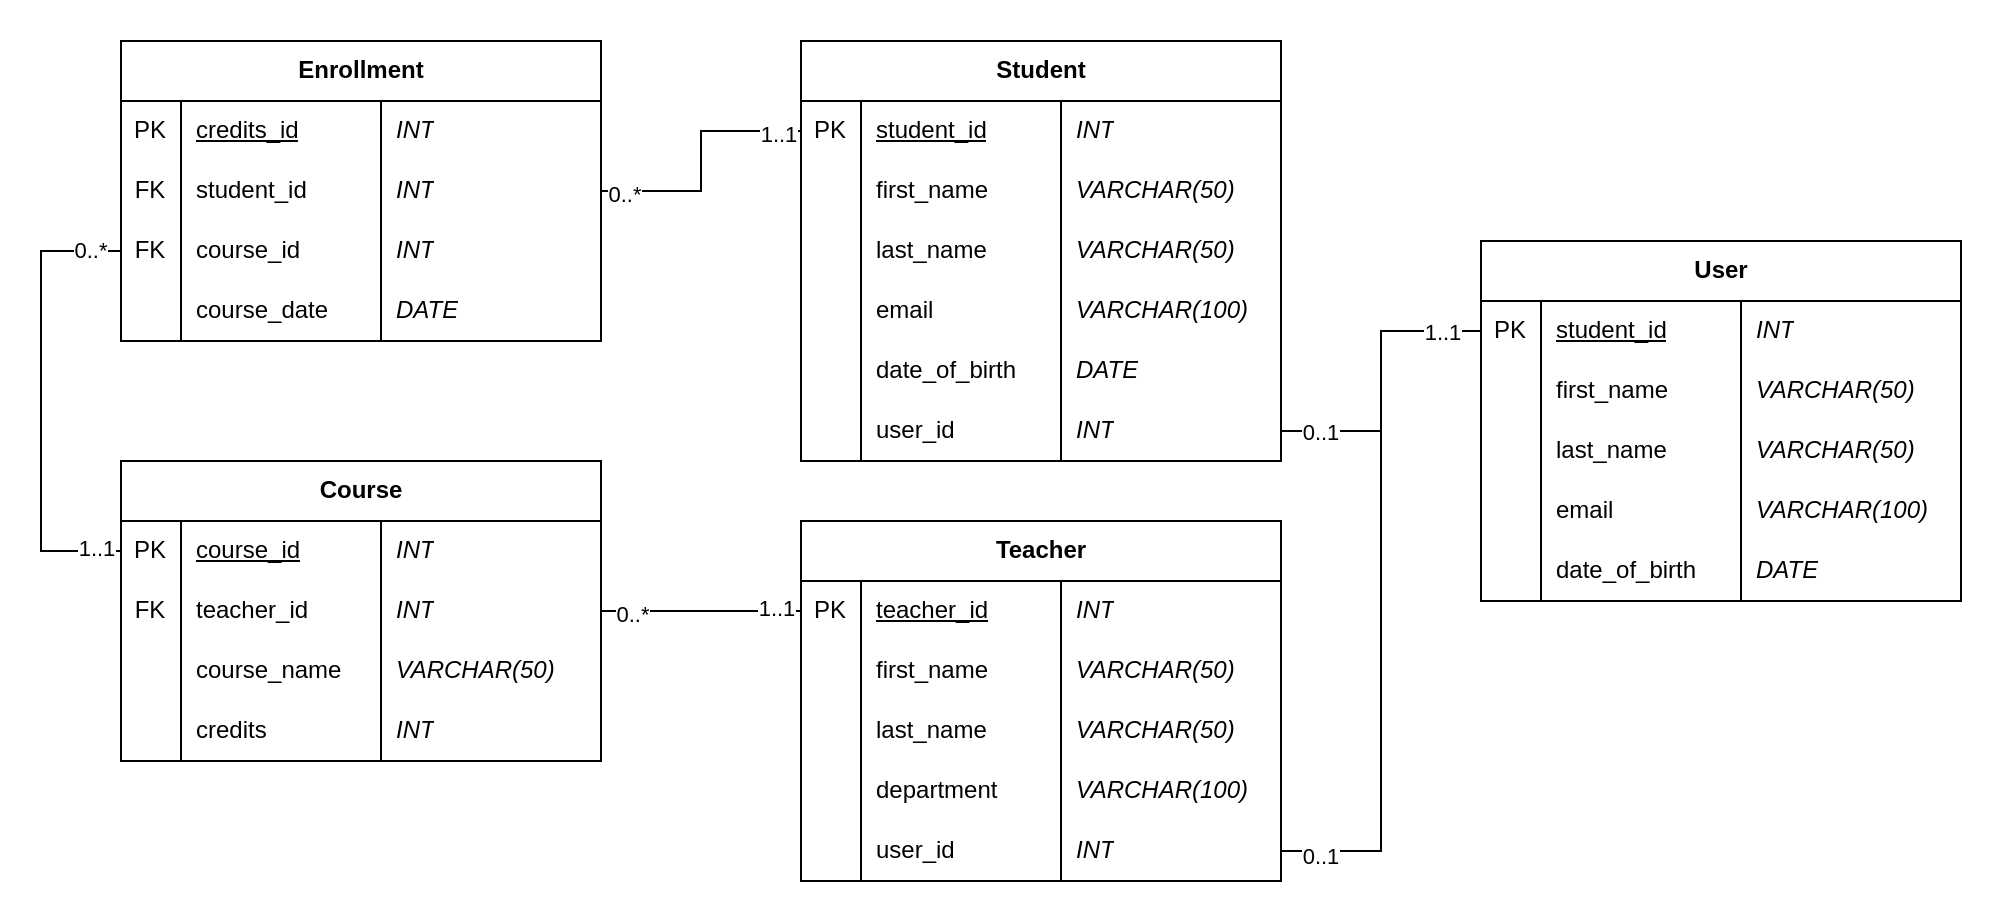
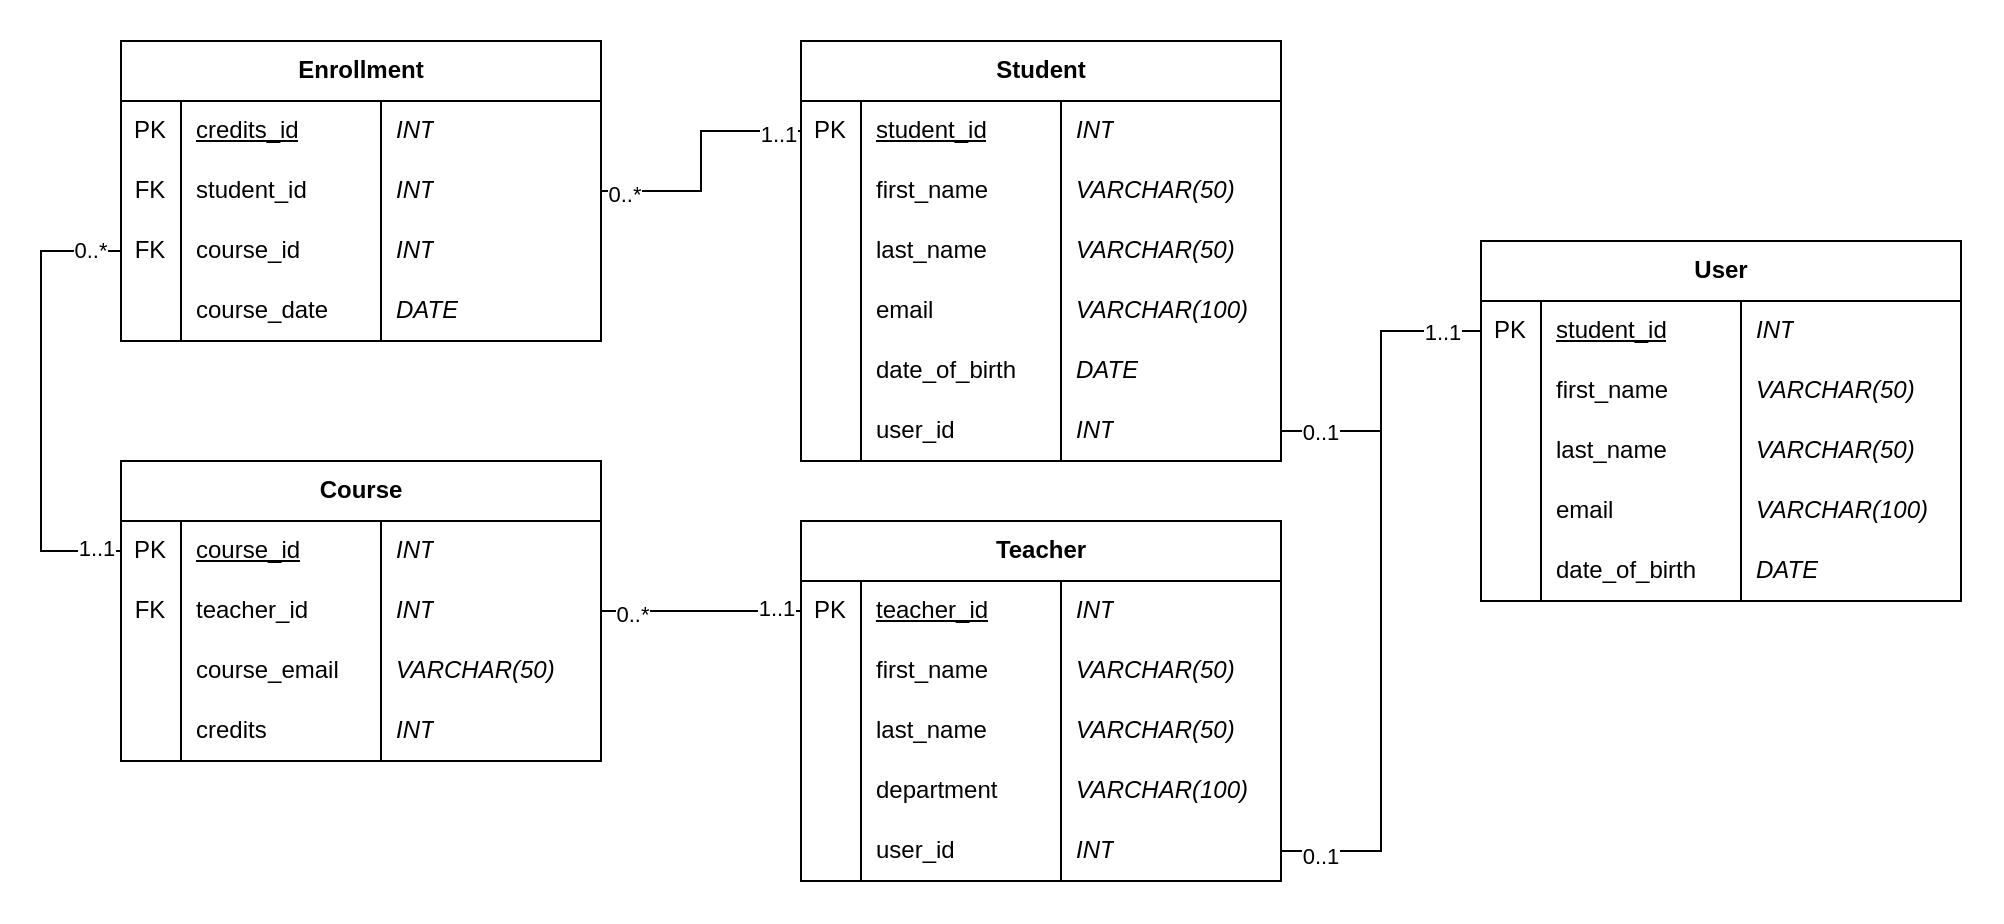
node "course_name": label "course_name" -> "course_email"
